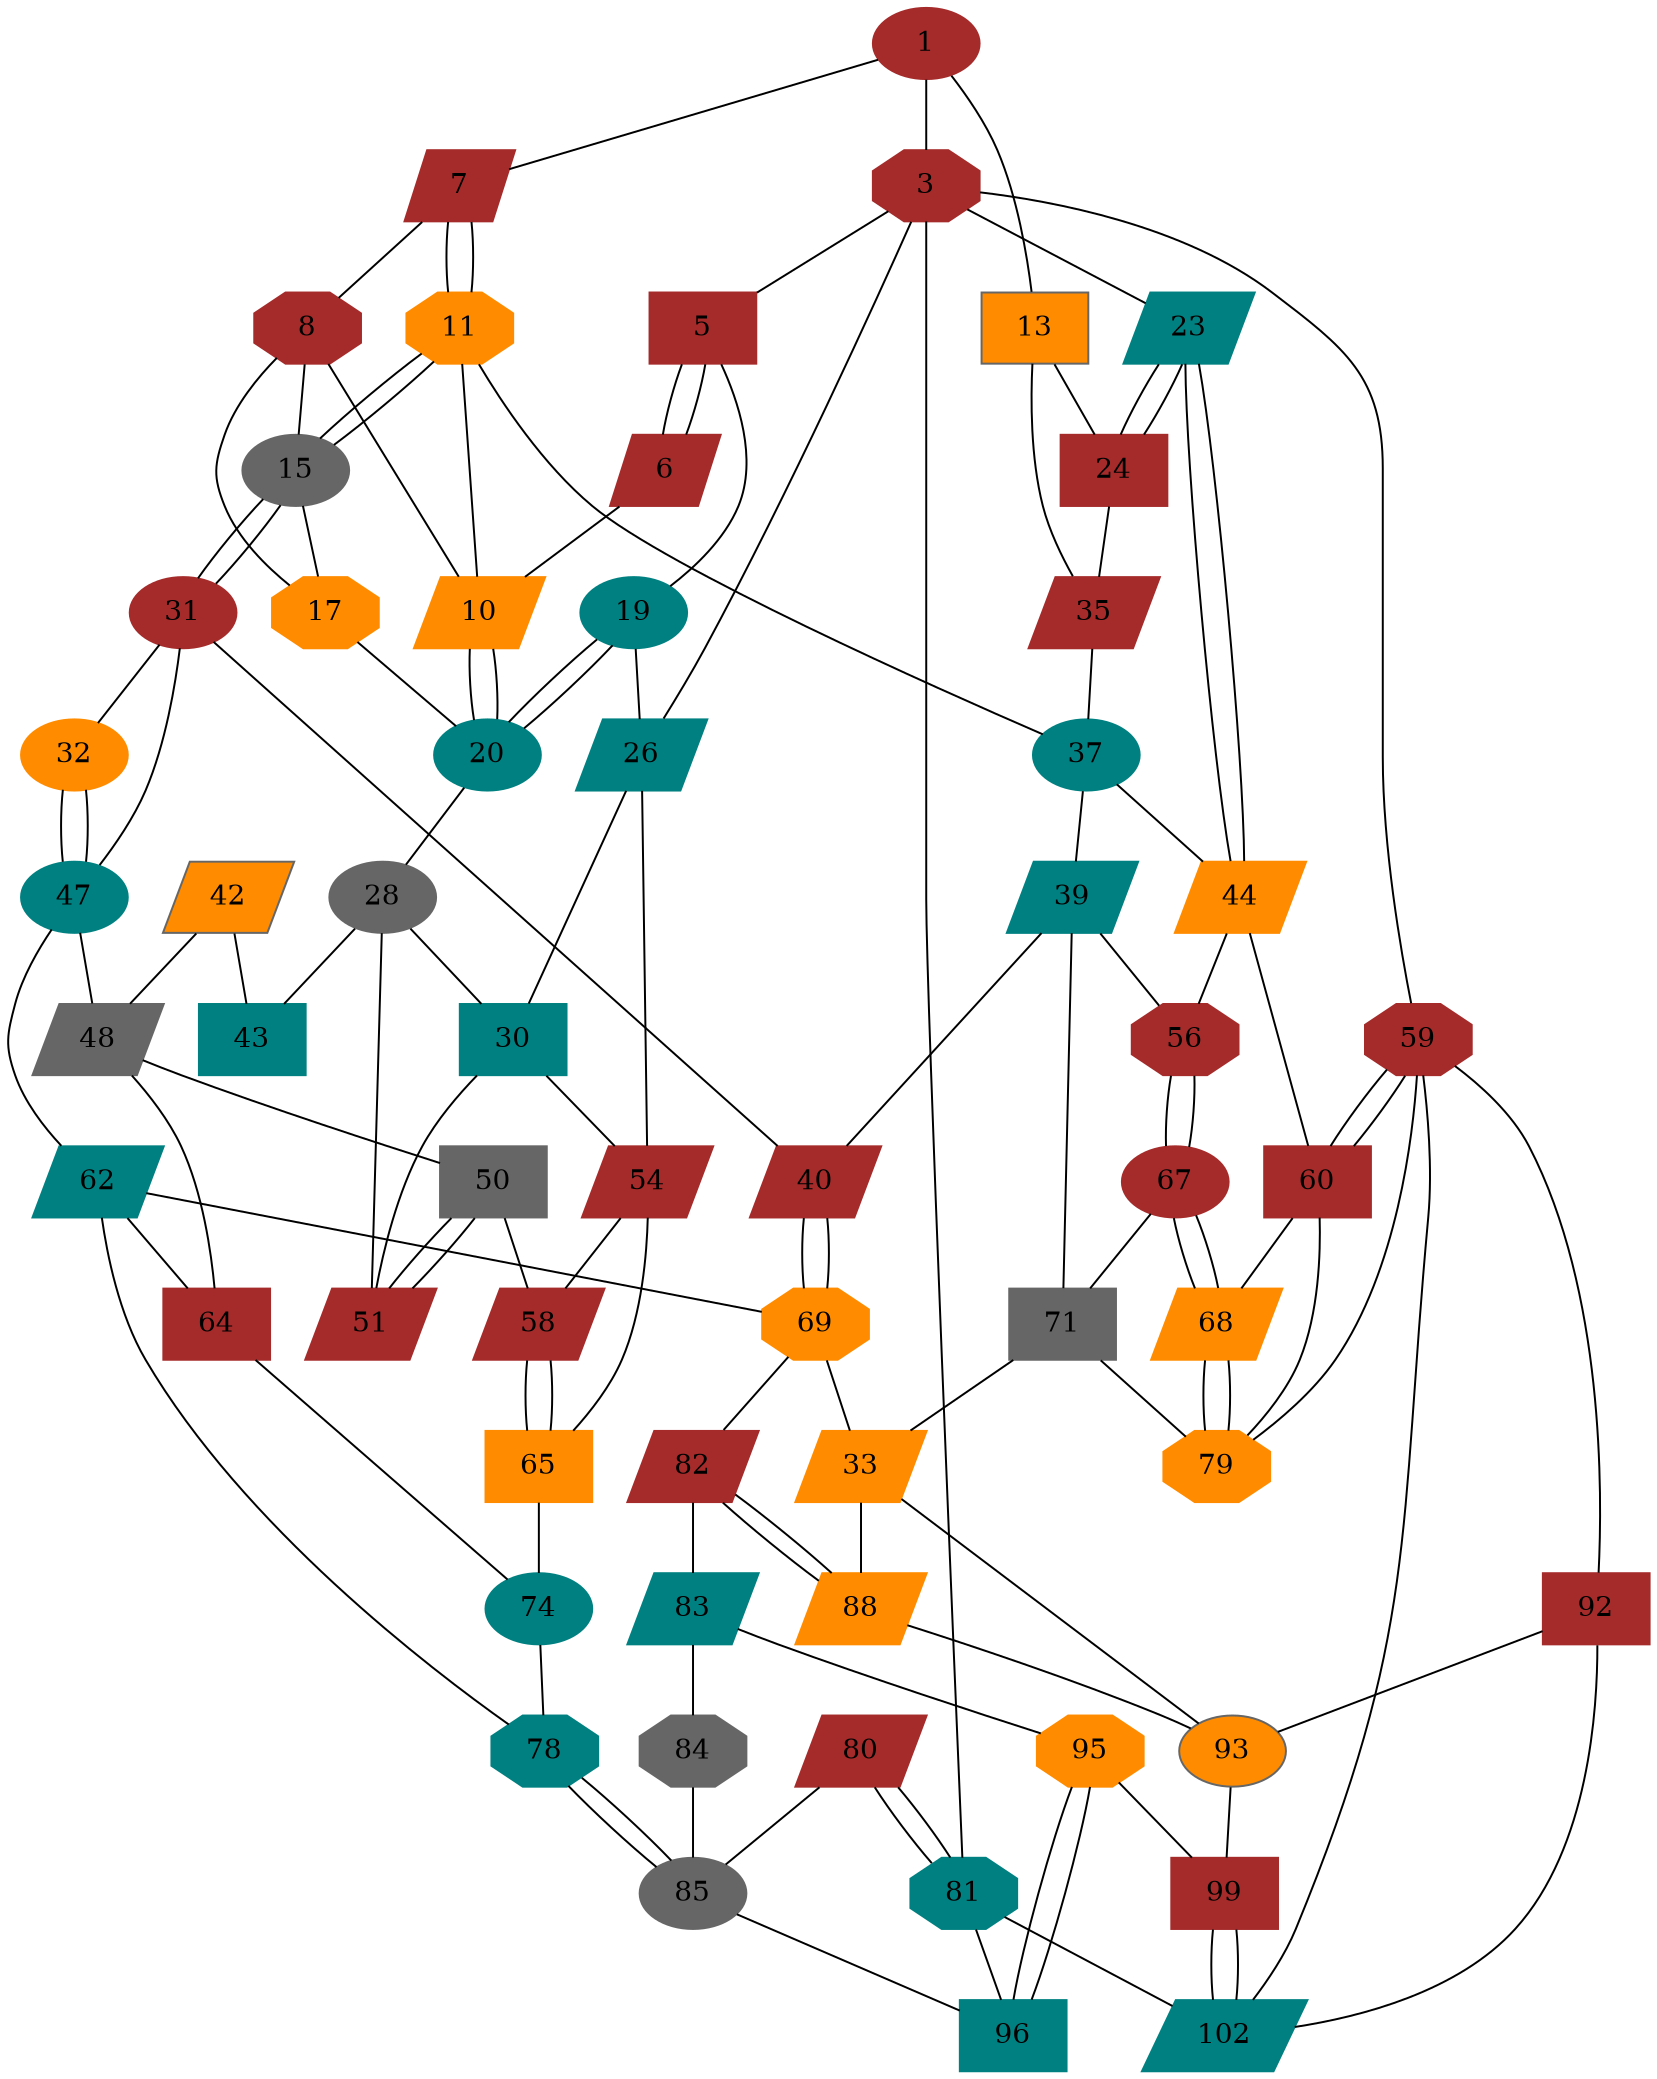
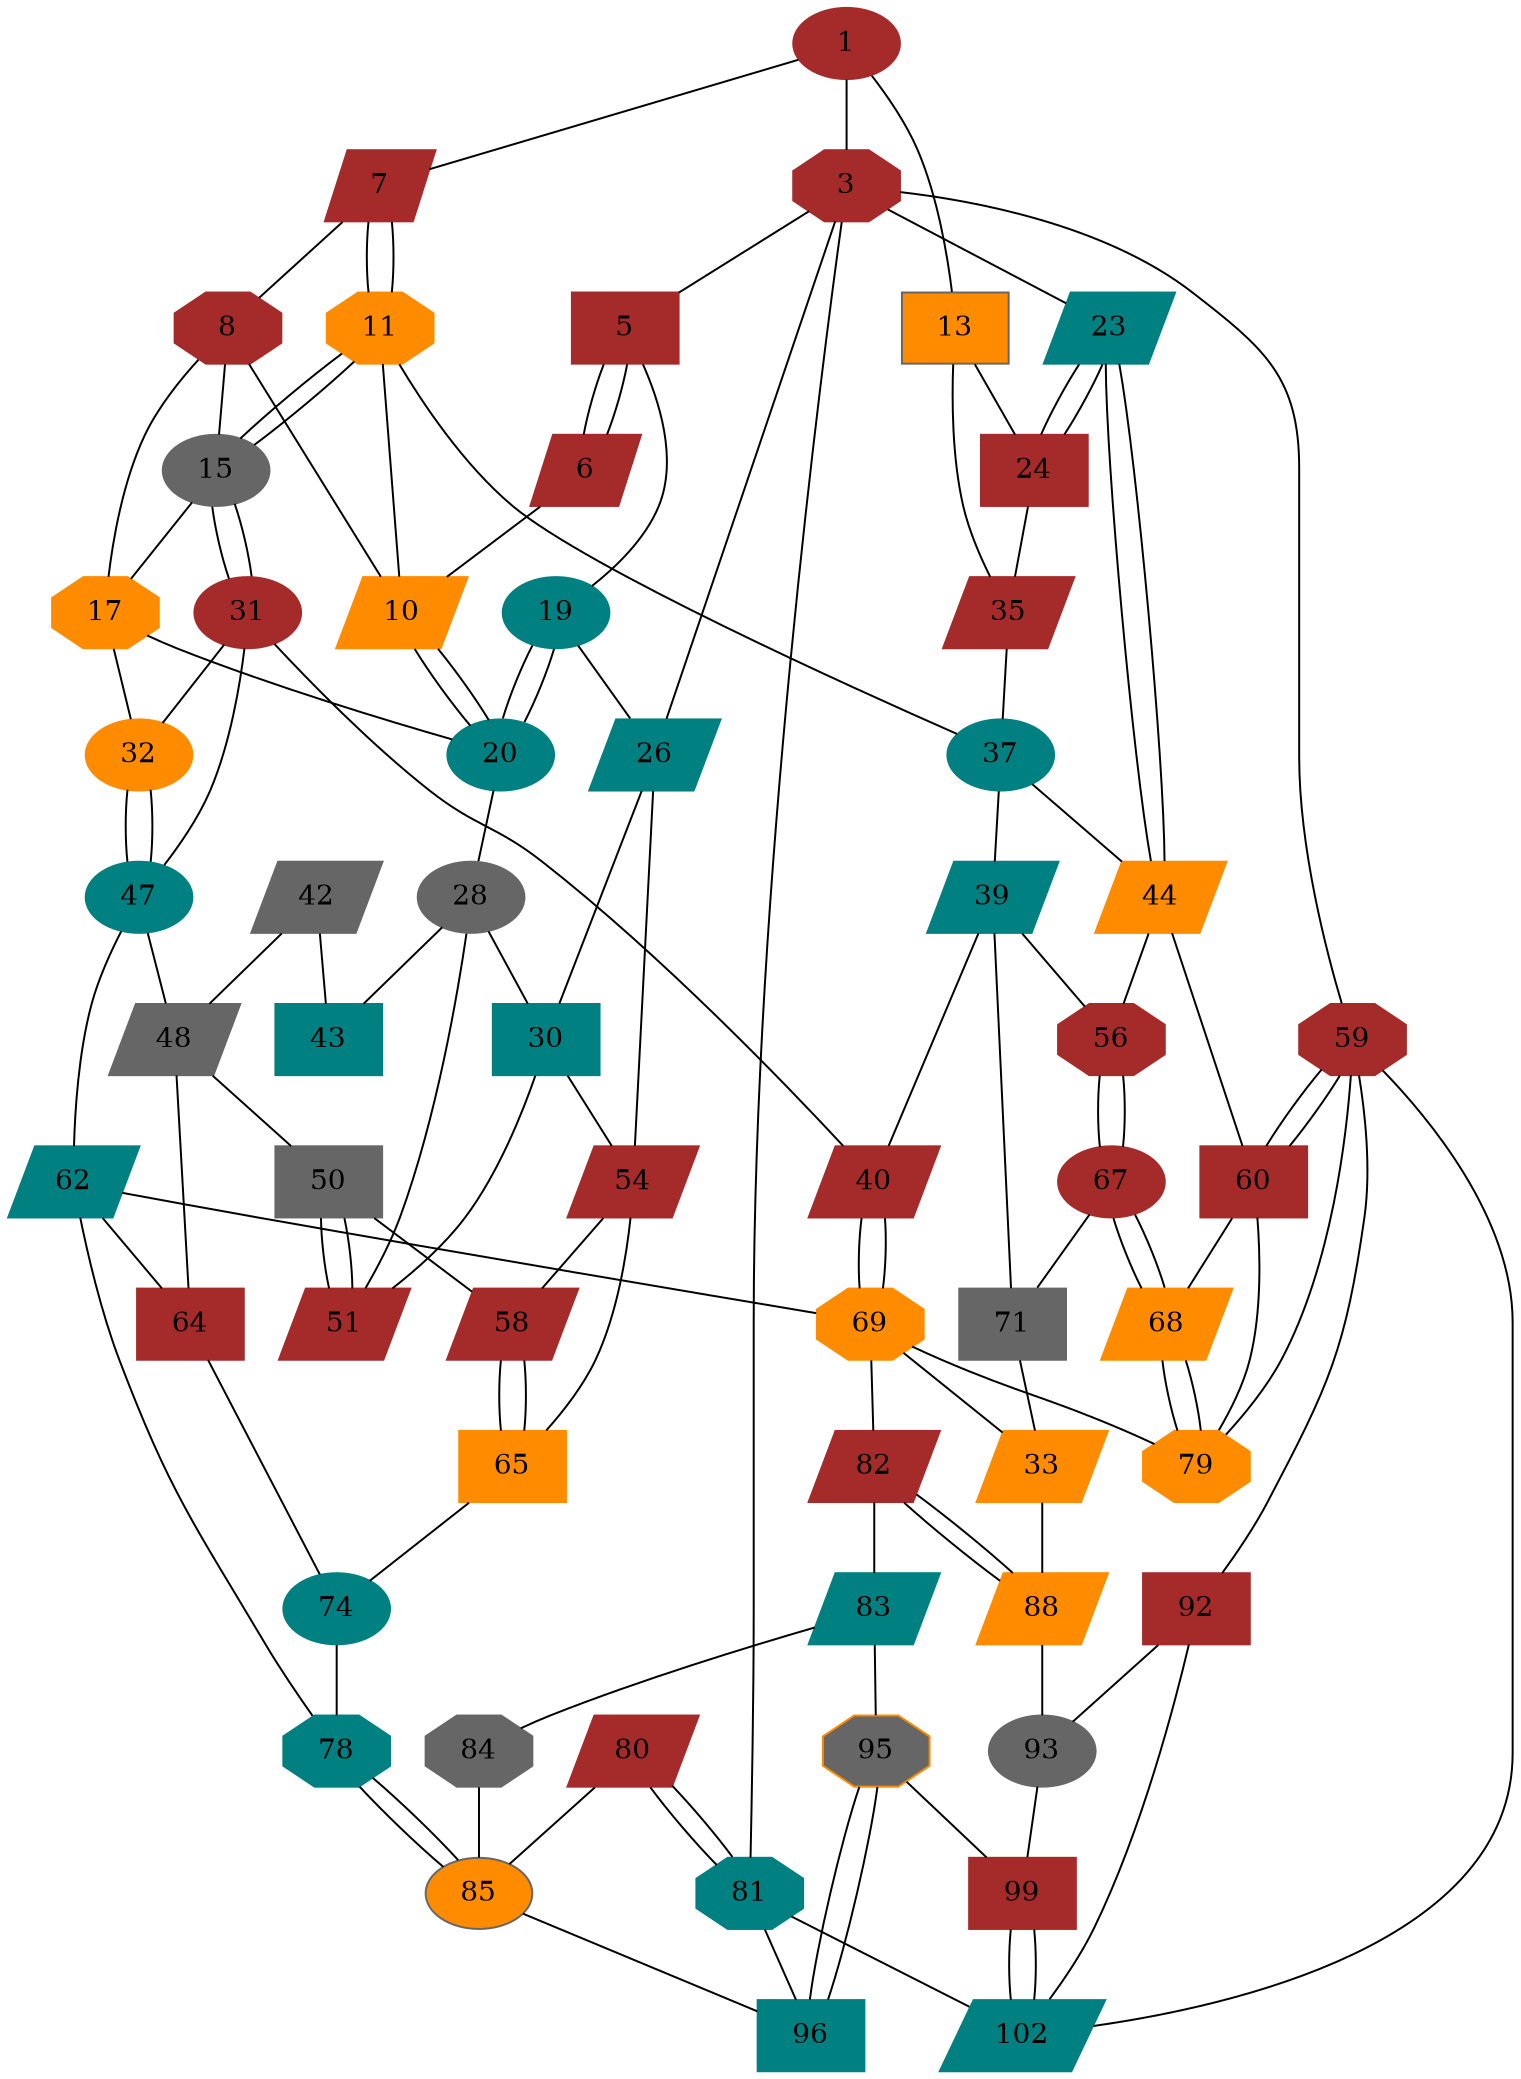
edge "17" -- "32": added
node "42": fillcolor darkorange -> gray40
edge "71" -- "79": now "69" -- "79"
edge "33" -- "93": removed
node "95": fillcolor darkorange -> gray40
node "93": fillcolor darkorange -> gray40
node "85": fillcolor gray40 -> darkorange
